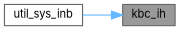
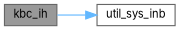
edge "util_sys_inb" -> "kbc_ih": reversed
